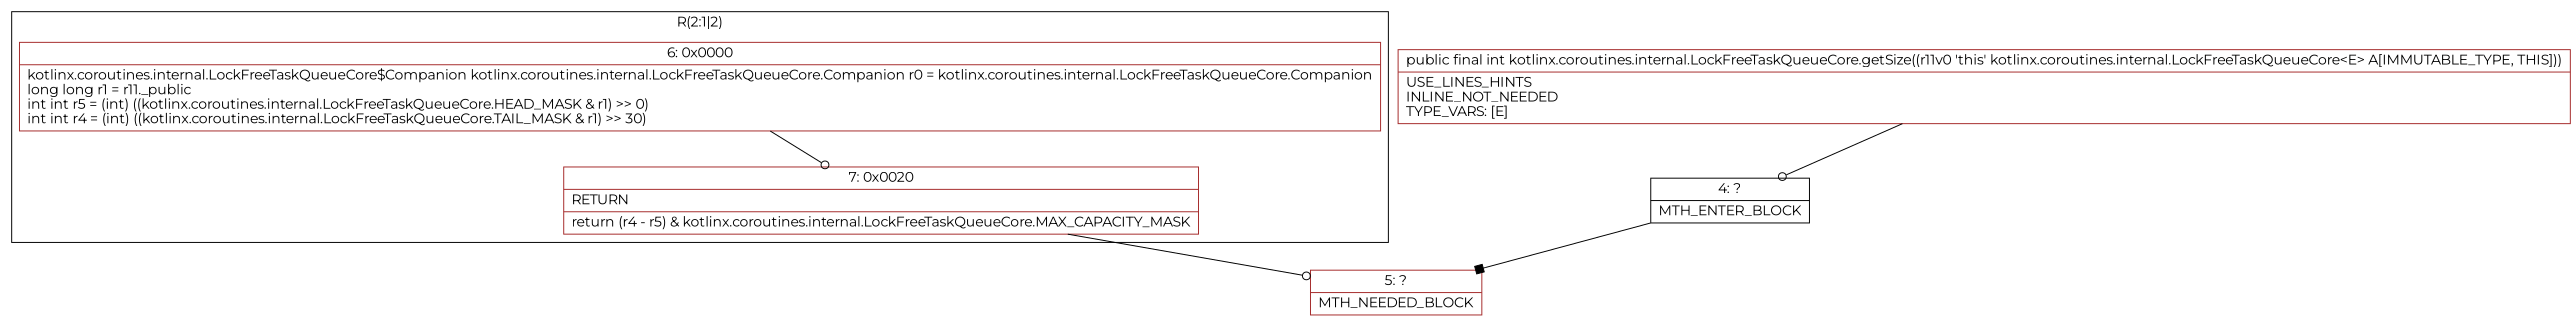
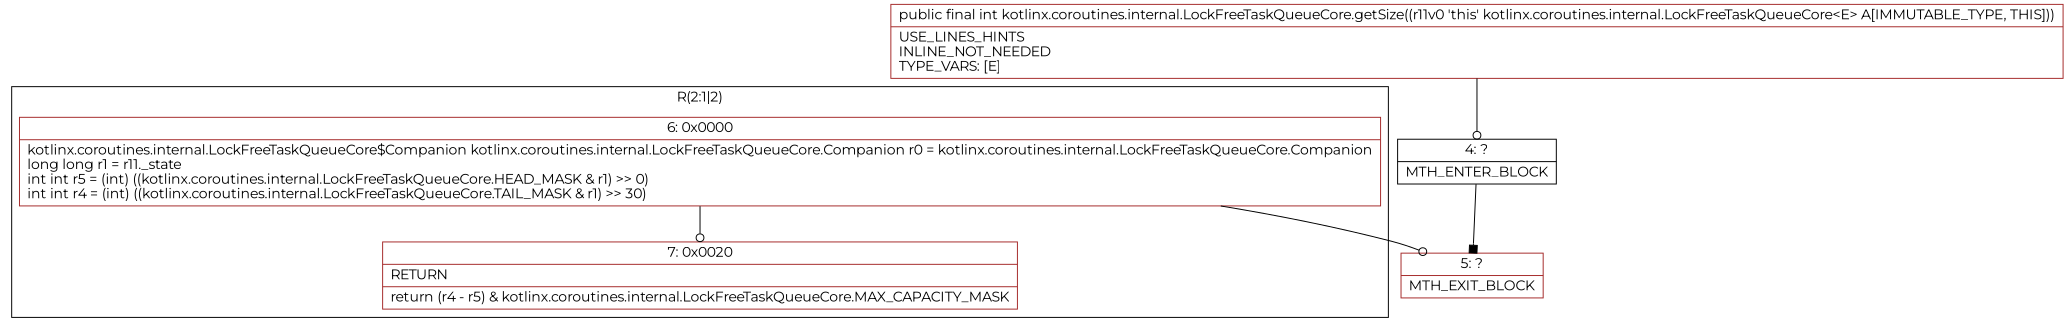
node "6: 0x0000": text "long long r1 = r11._public" -> "long long r1 = r11._state"
edge "7: 0x0020" -> "5: ?": now "6: 0x0000" -> "5: ?"
node "5: ?": text "MTH_NEEDED_BLOCK" -> "MTH_EXIT_BLOCK"
